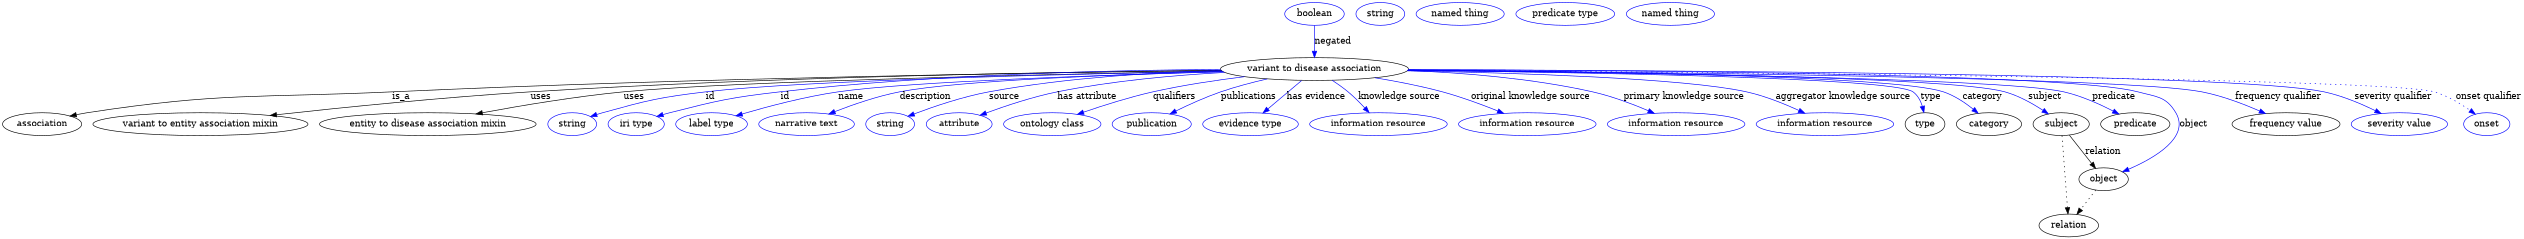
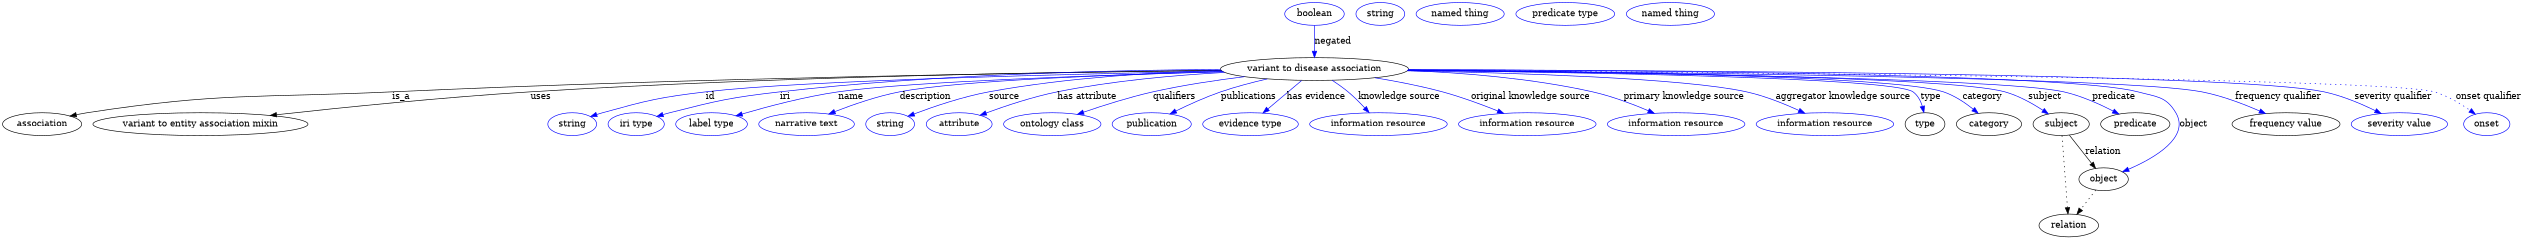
edge "variant to disease association" -> "iri type": label "id" -> "iri"
node "entity to disease association mixin": removed
